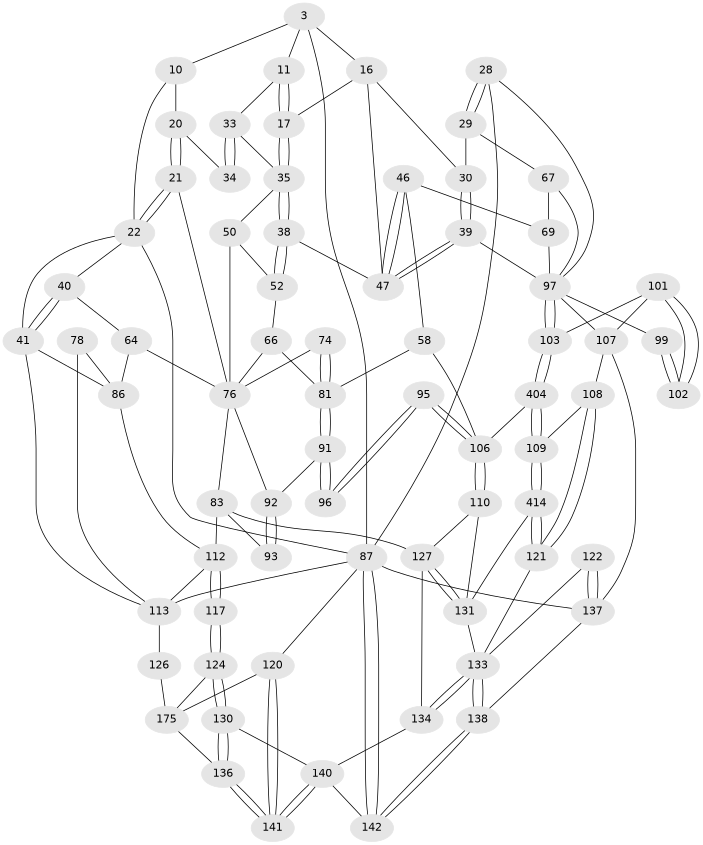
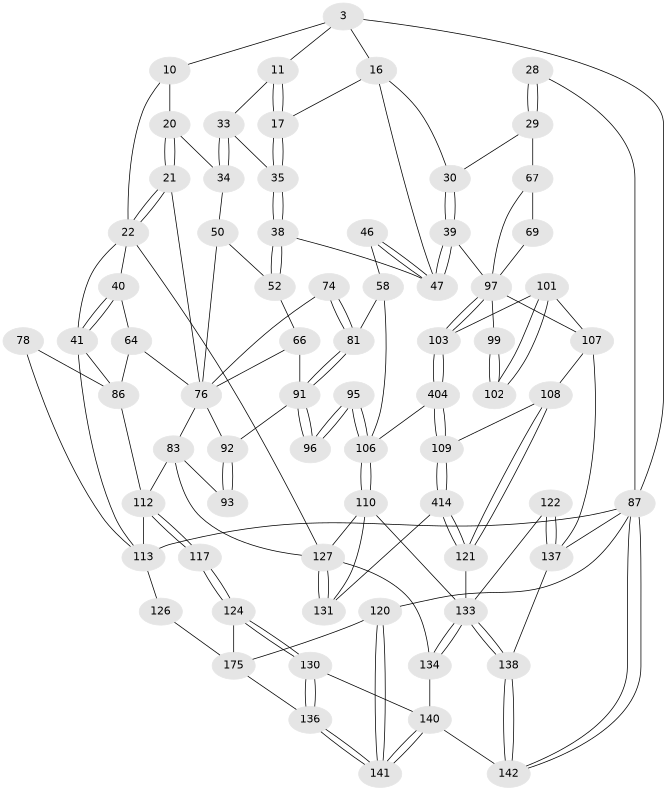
edge "28" -- "97": removed
edge "35" -- "50": now "34" -- "50"
edge "46" -- "69": removed
edge "66" -- "81": now "66" -- "91"
edge "22" -- "87": now "22" -- "127"
edge "131" -- "133": now "110" -- "133"
